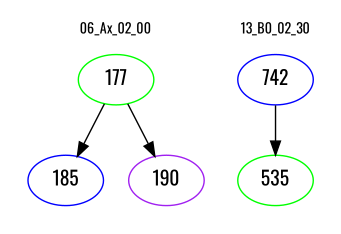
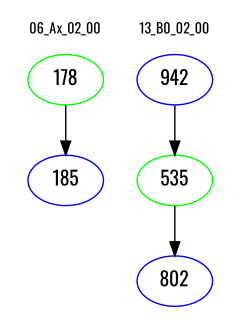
cluster "13_B0_02_30": label "13_B0_02_30" -> "13_B0_02_00"
node "177": label "177" -> "178"
node "742": label "742" -> "942"
node "190": removed
node "802": added
